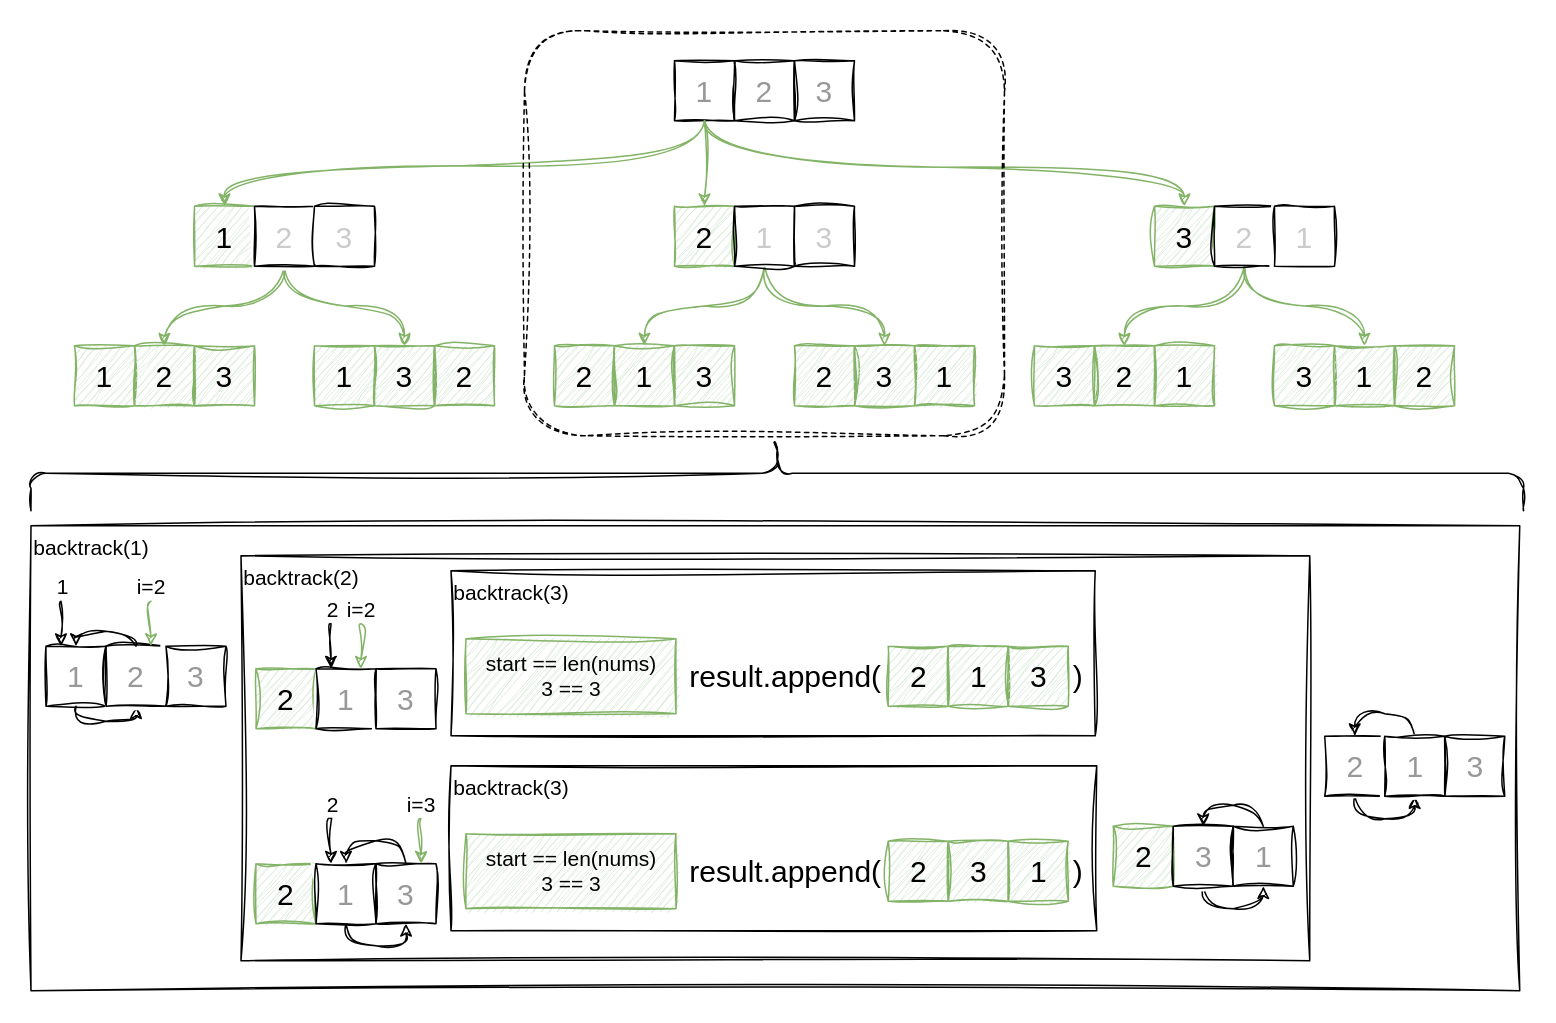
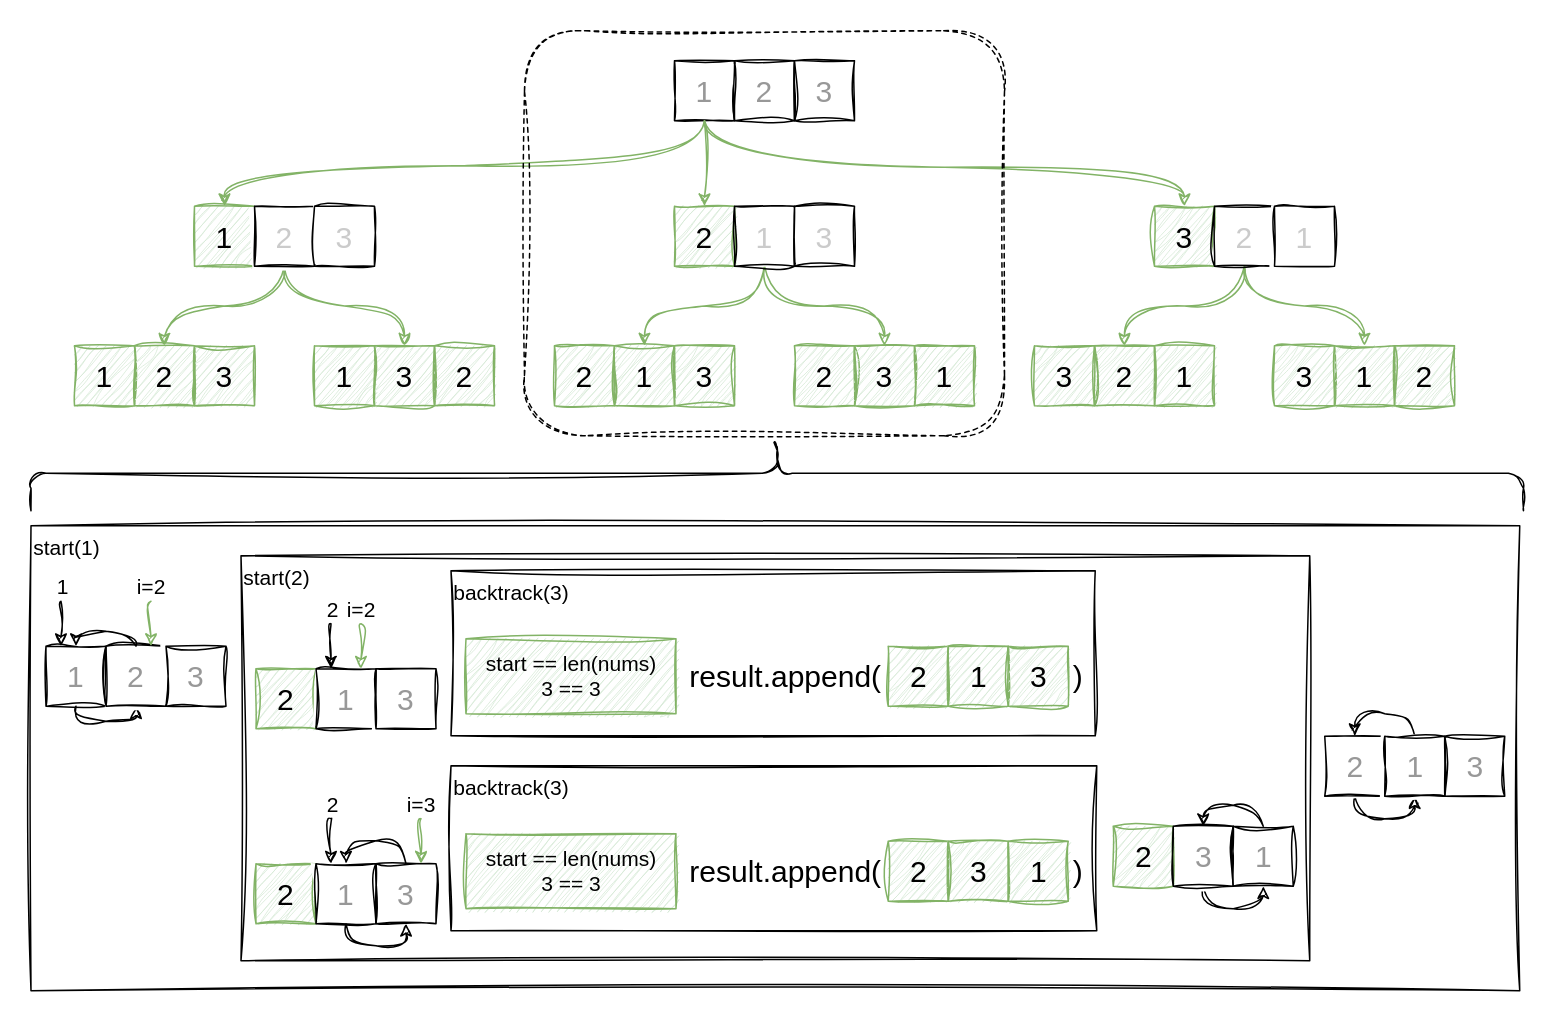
node "backtrack(1)": label "backtrack(1)" -> "start(1)"
node "backtrack(2)": label "backtrack(2)" -> "start(2)"
